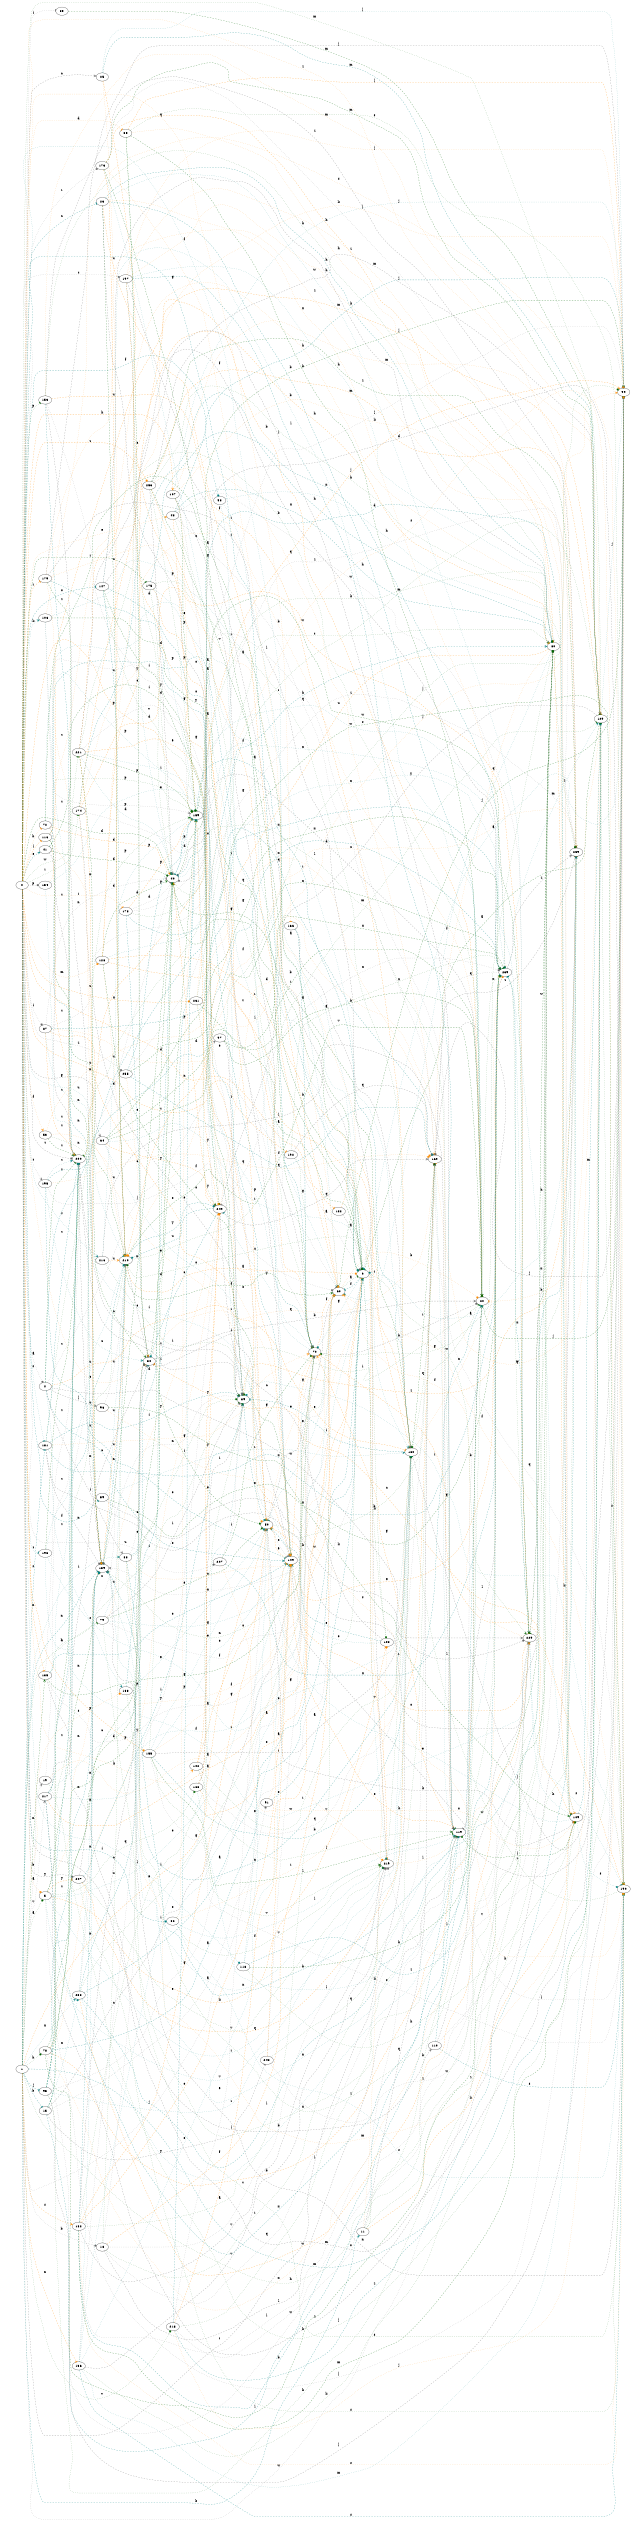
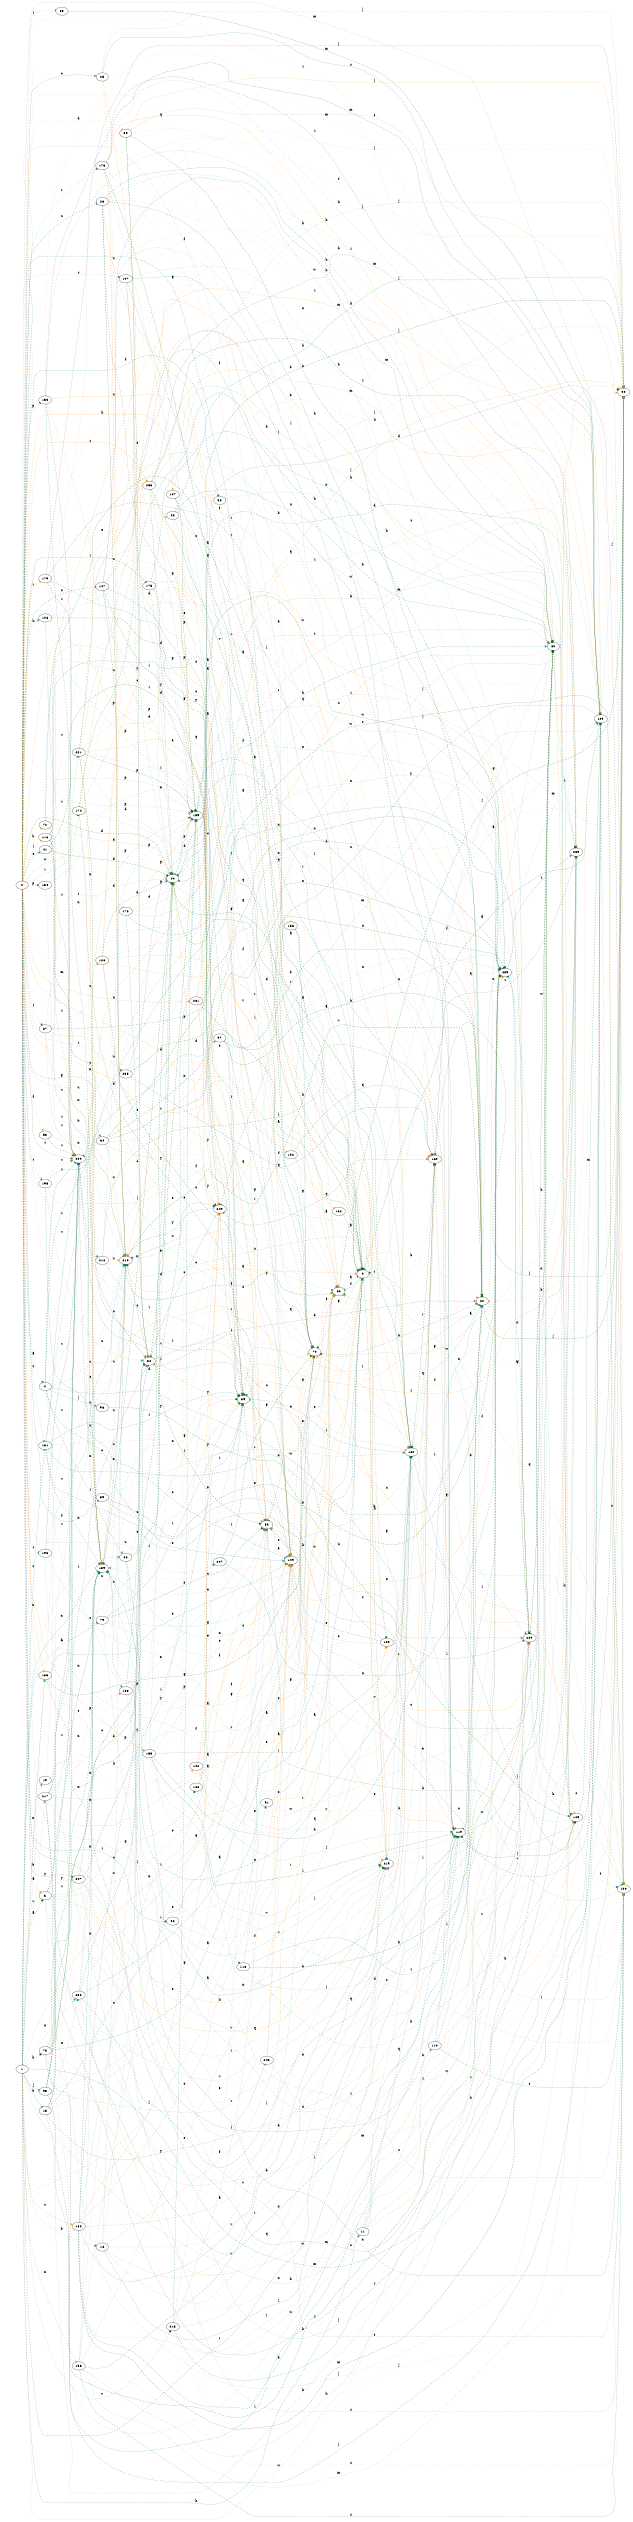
edge "25" -> "129": label "m" -> "s"
edge "147" -> "159": label "v" -> "p"
